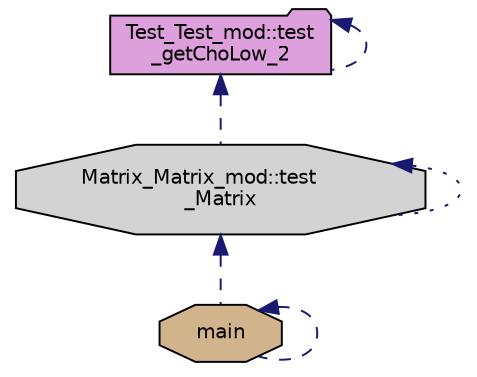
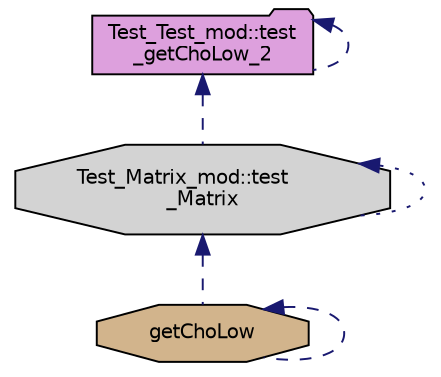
node "Matrix_Matrix_mod::test _Matrix": label "Matrix_Matrix_mod::test _Matrix" -> "Test_Matrix_mod::test _Matrix"
node "main": label "main" -> "getChoLow"
